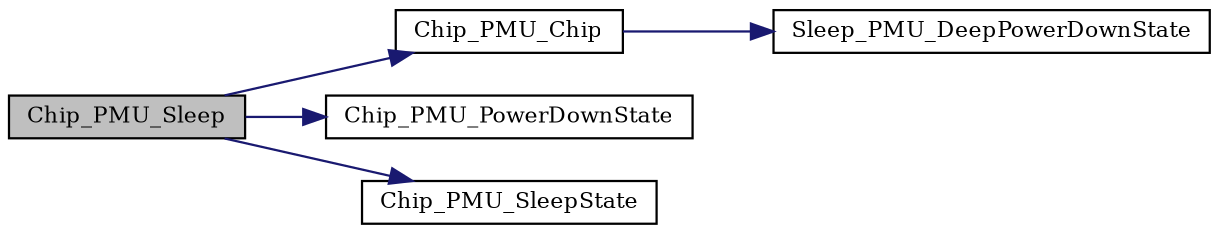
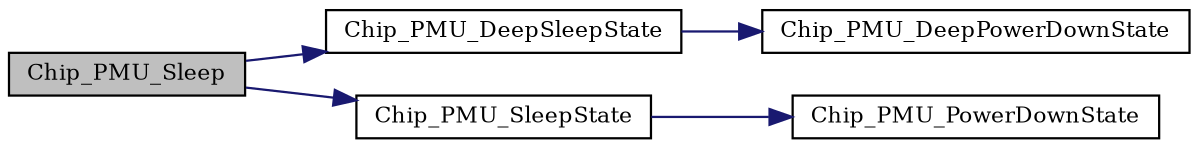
node "Chip_PMU_Chip": label "Chip_PMU_Chip" -> "Chip_PMU_DeepSleepState"
node "Sleep_PMU_DeepPowerDownState": label "Sleep_PMU_DeepPowerDownState" -> "Chip_PMU_DeepPowerDownState"
edge "Chip_PMU_Sleep" -> "Chip_PMU_PowerDownState": now "Chip_PMU_SleepState" -> "Chip_PMU_PowerDownState"
